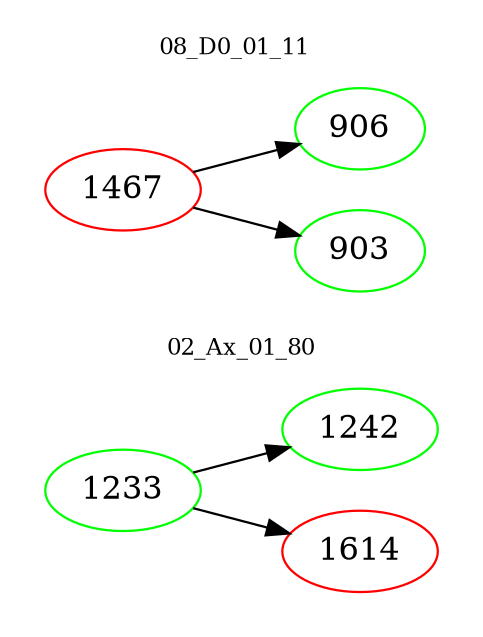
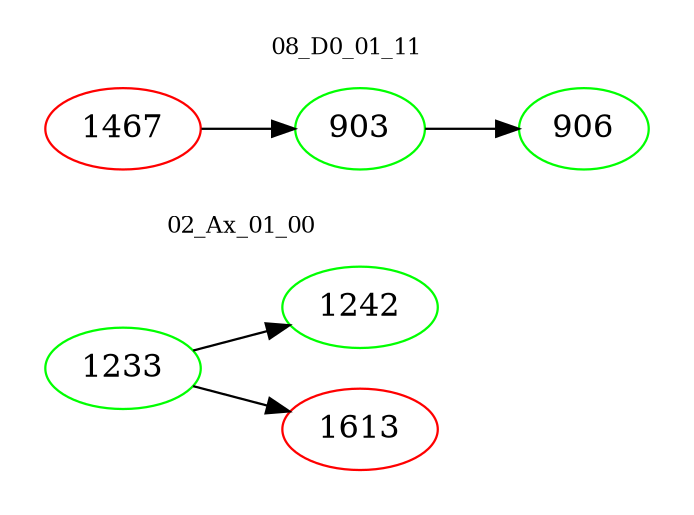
edge "1467" -> "906": now "903" -> "906"
cluster "02_Ax_01_80": label "02_Ax_01_80" -> "02_Ax_01_00"
node "1614": label "1614" -> "1613"
